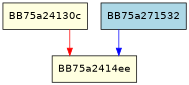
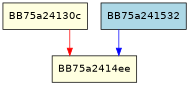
node "BB75a271532": label "BB75a271532" -> "BB75a241532"
